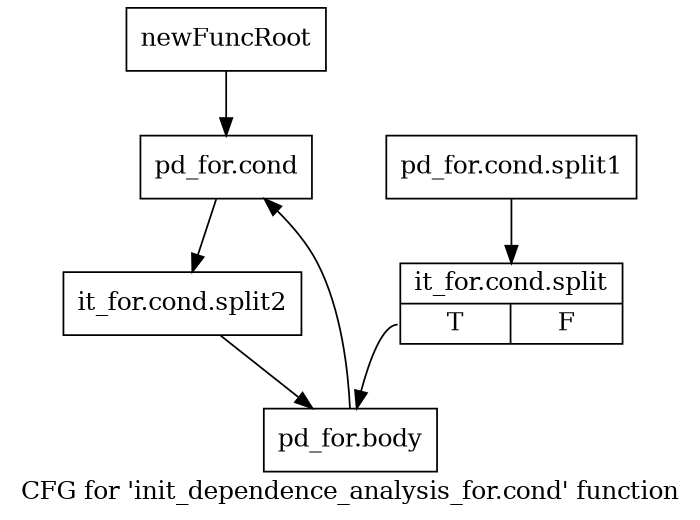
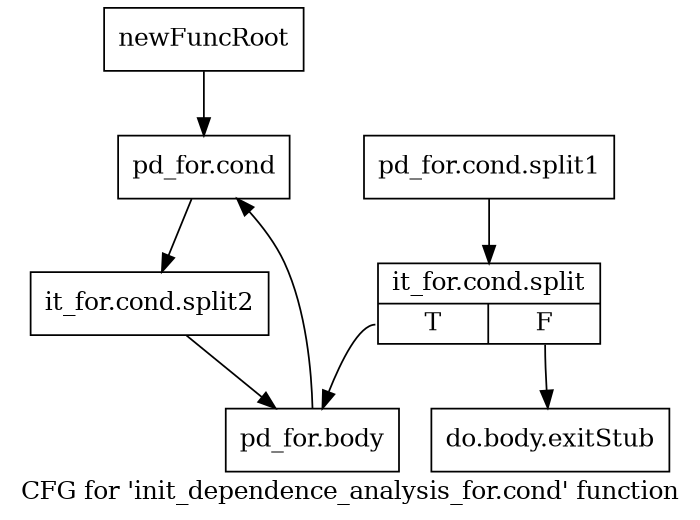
node "do.body.exitStub": added
